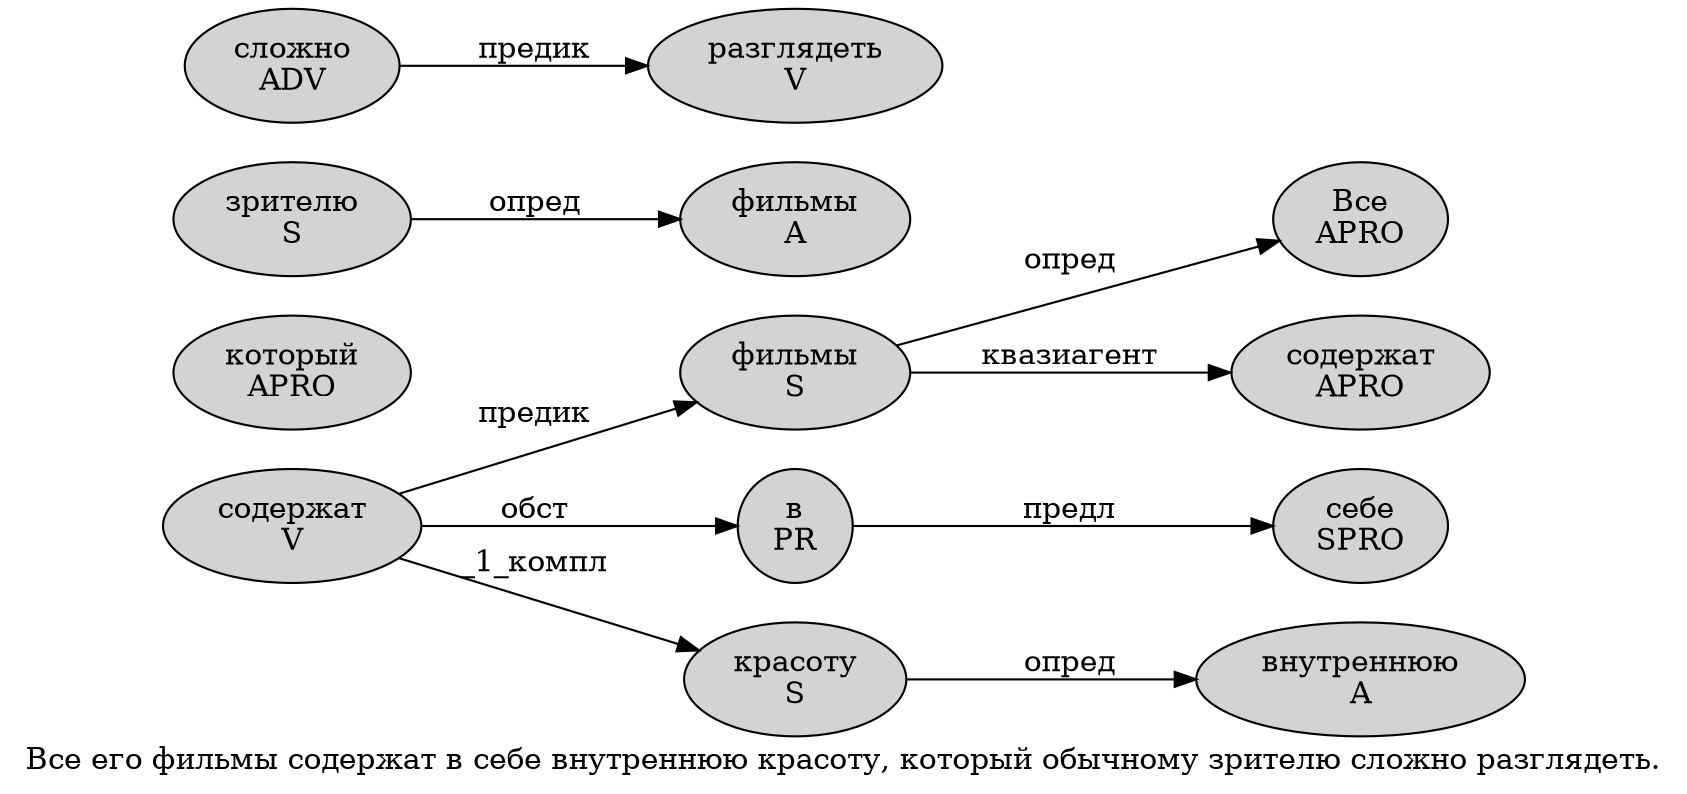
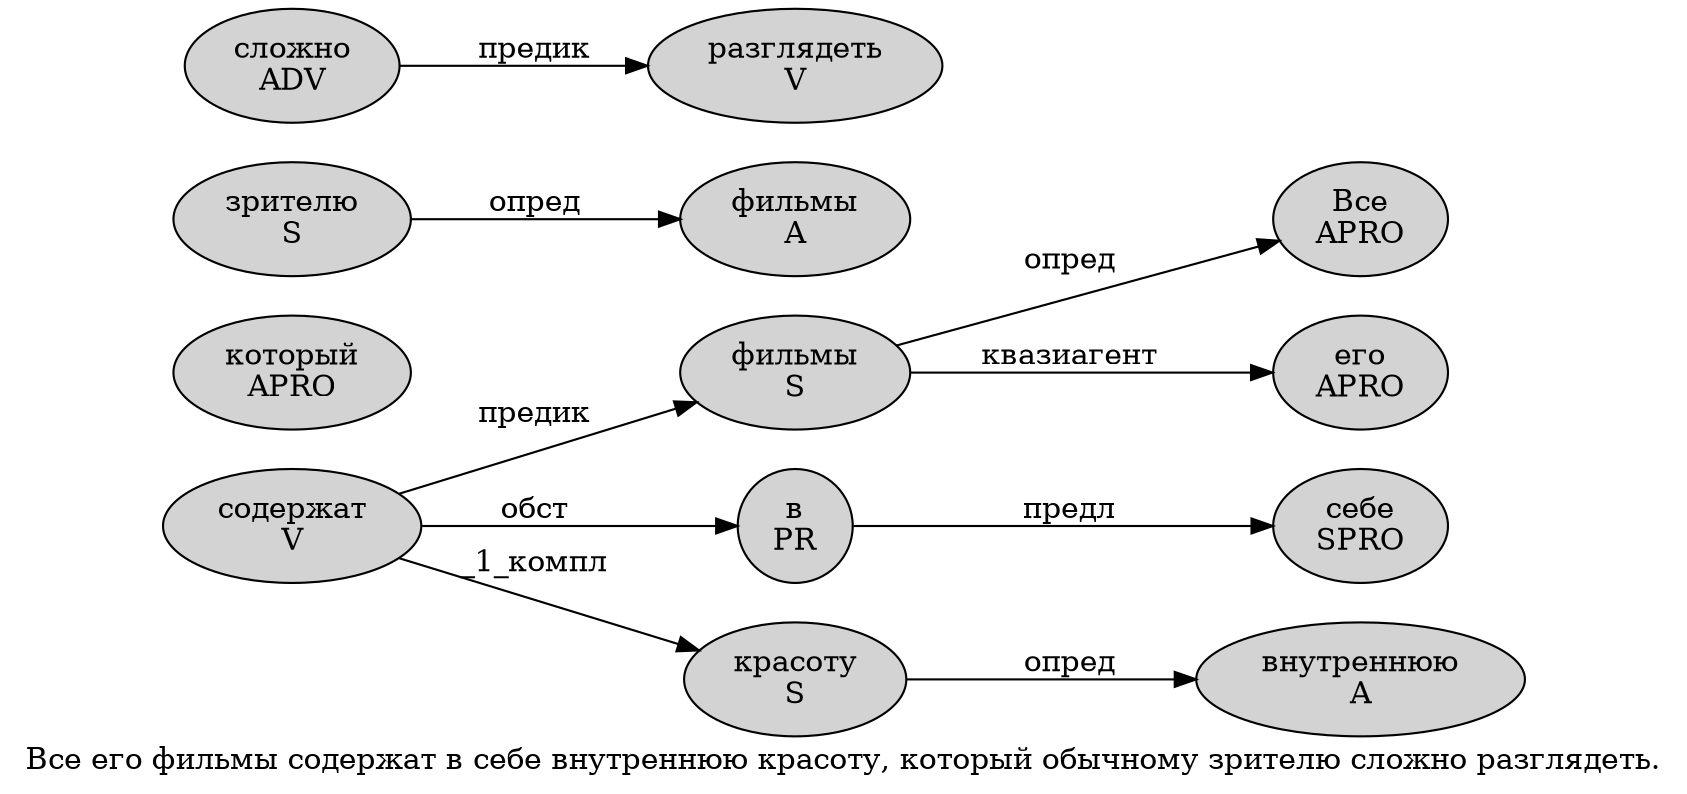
node "содержат APRO": label "содержат APRO" -> "его APRO"
